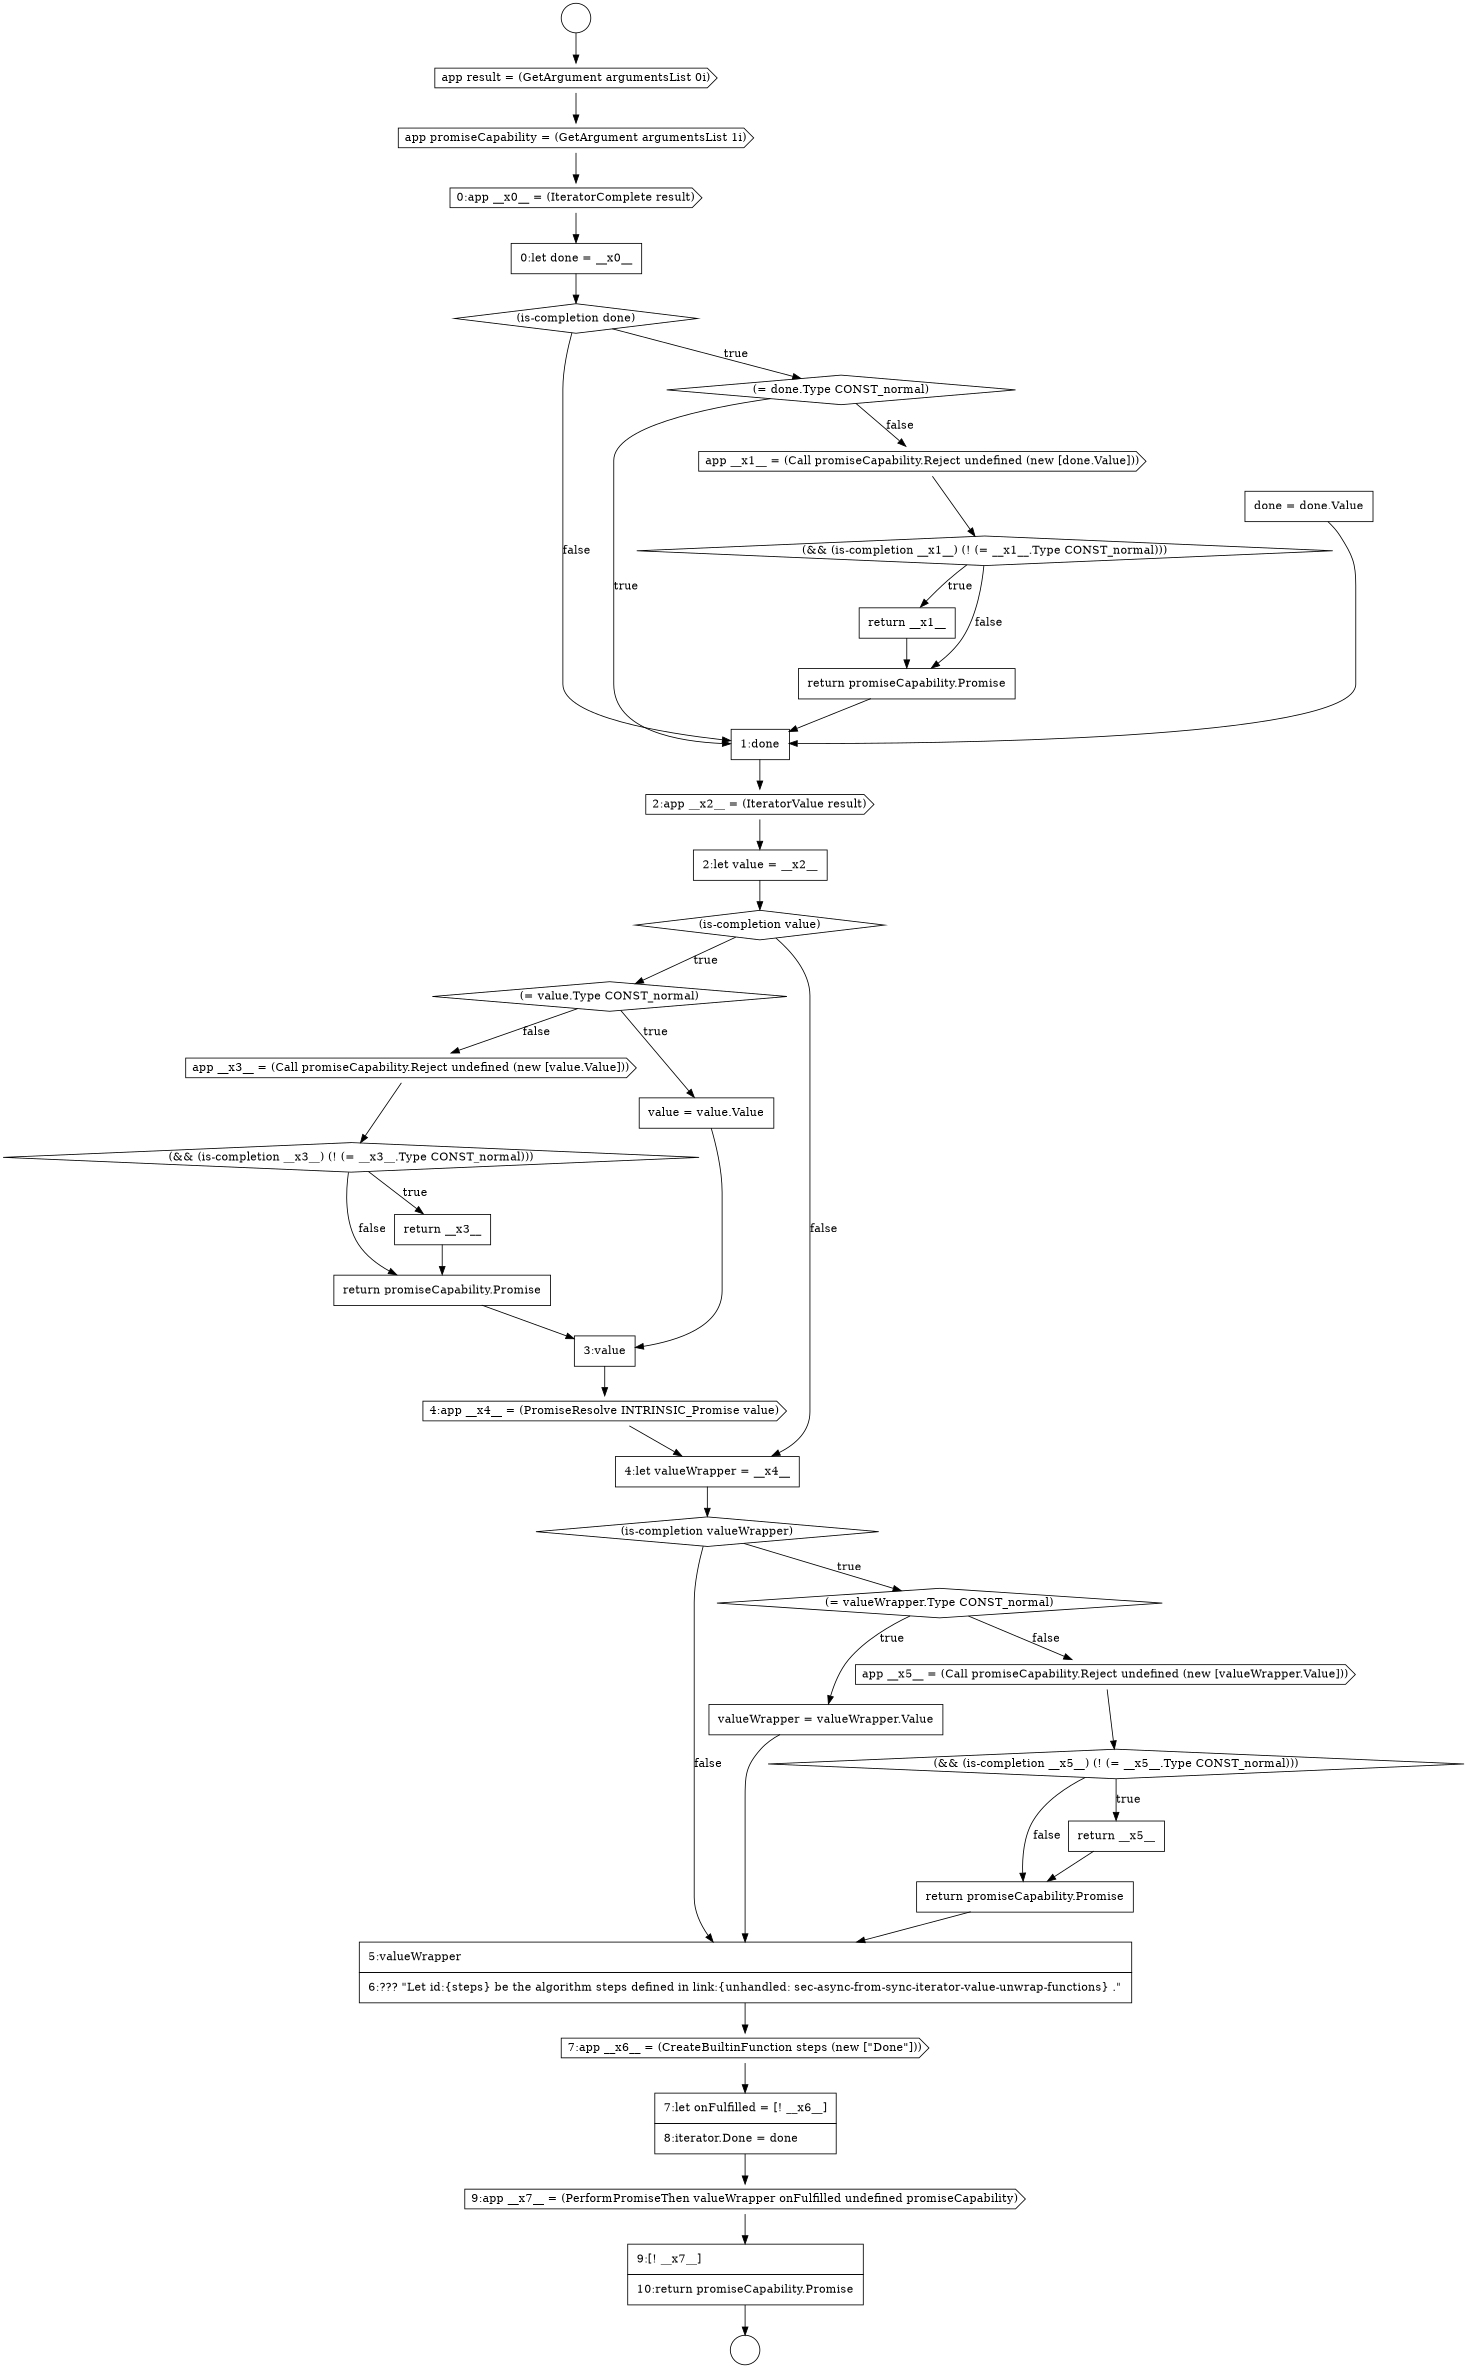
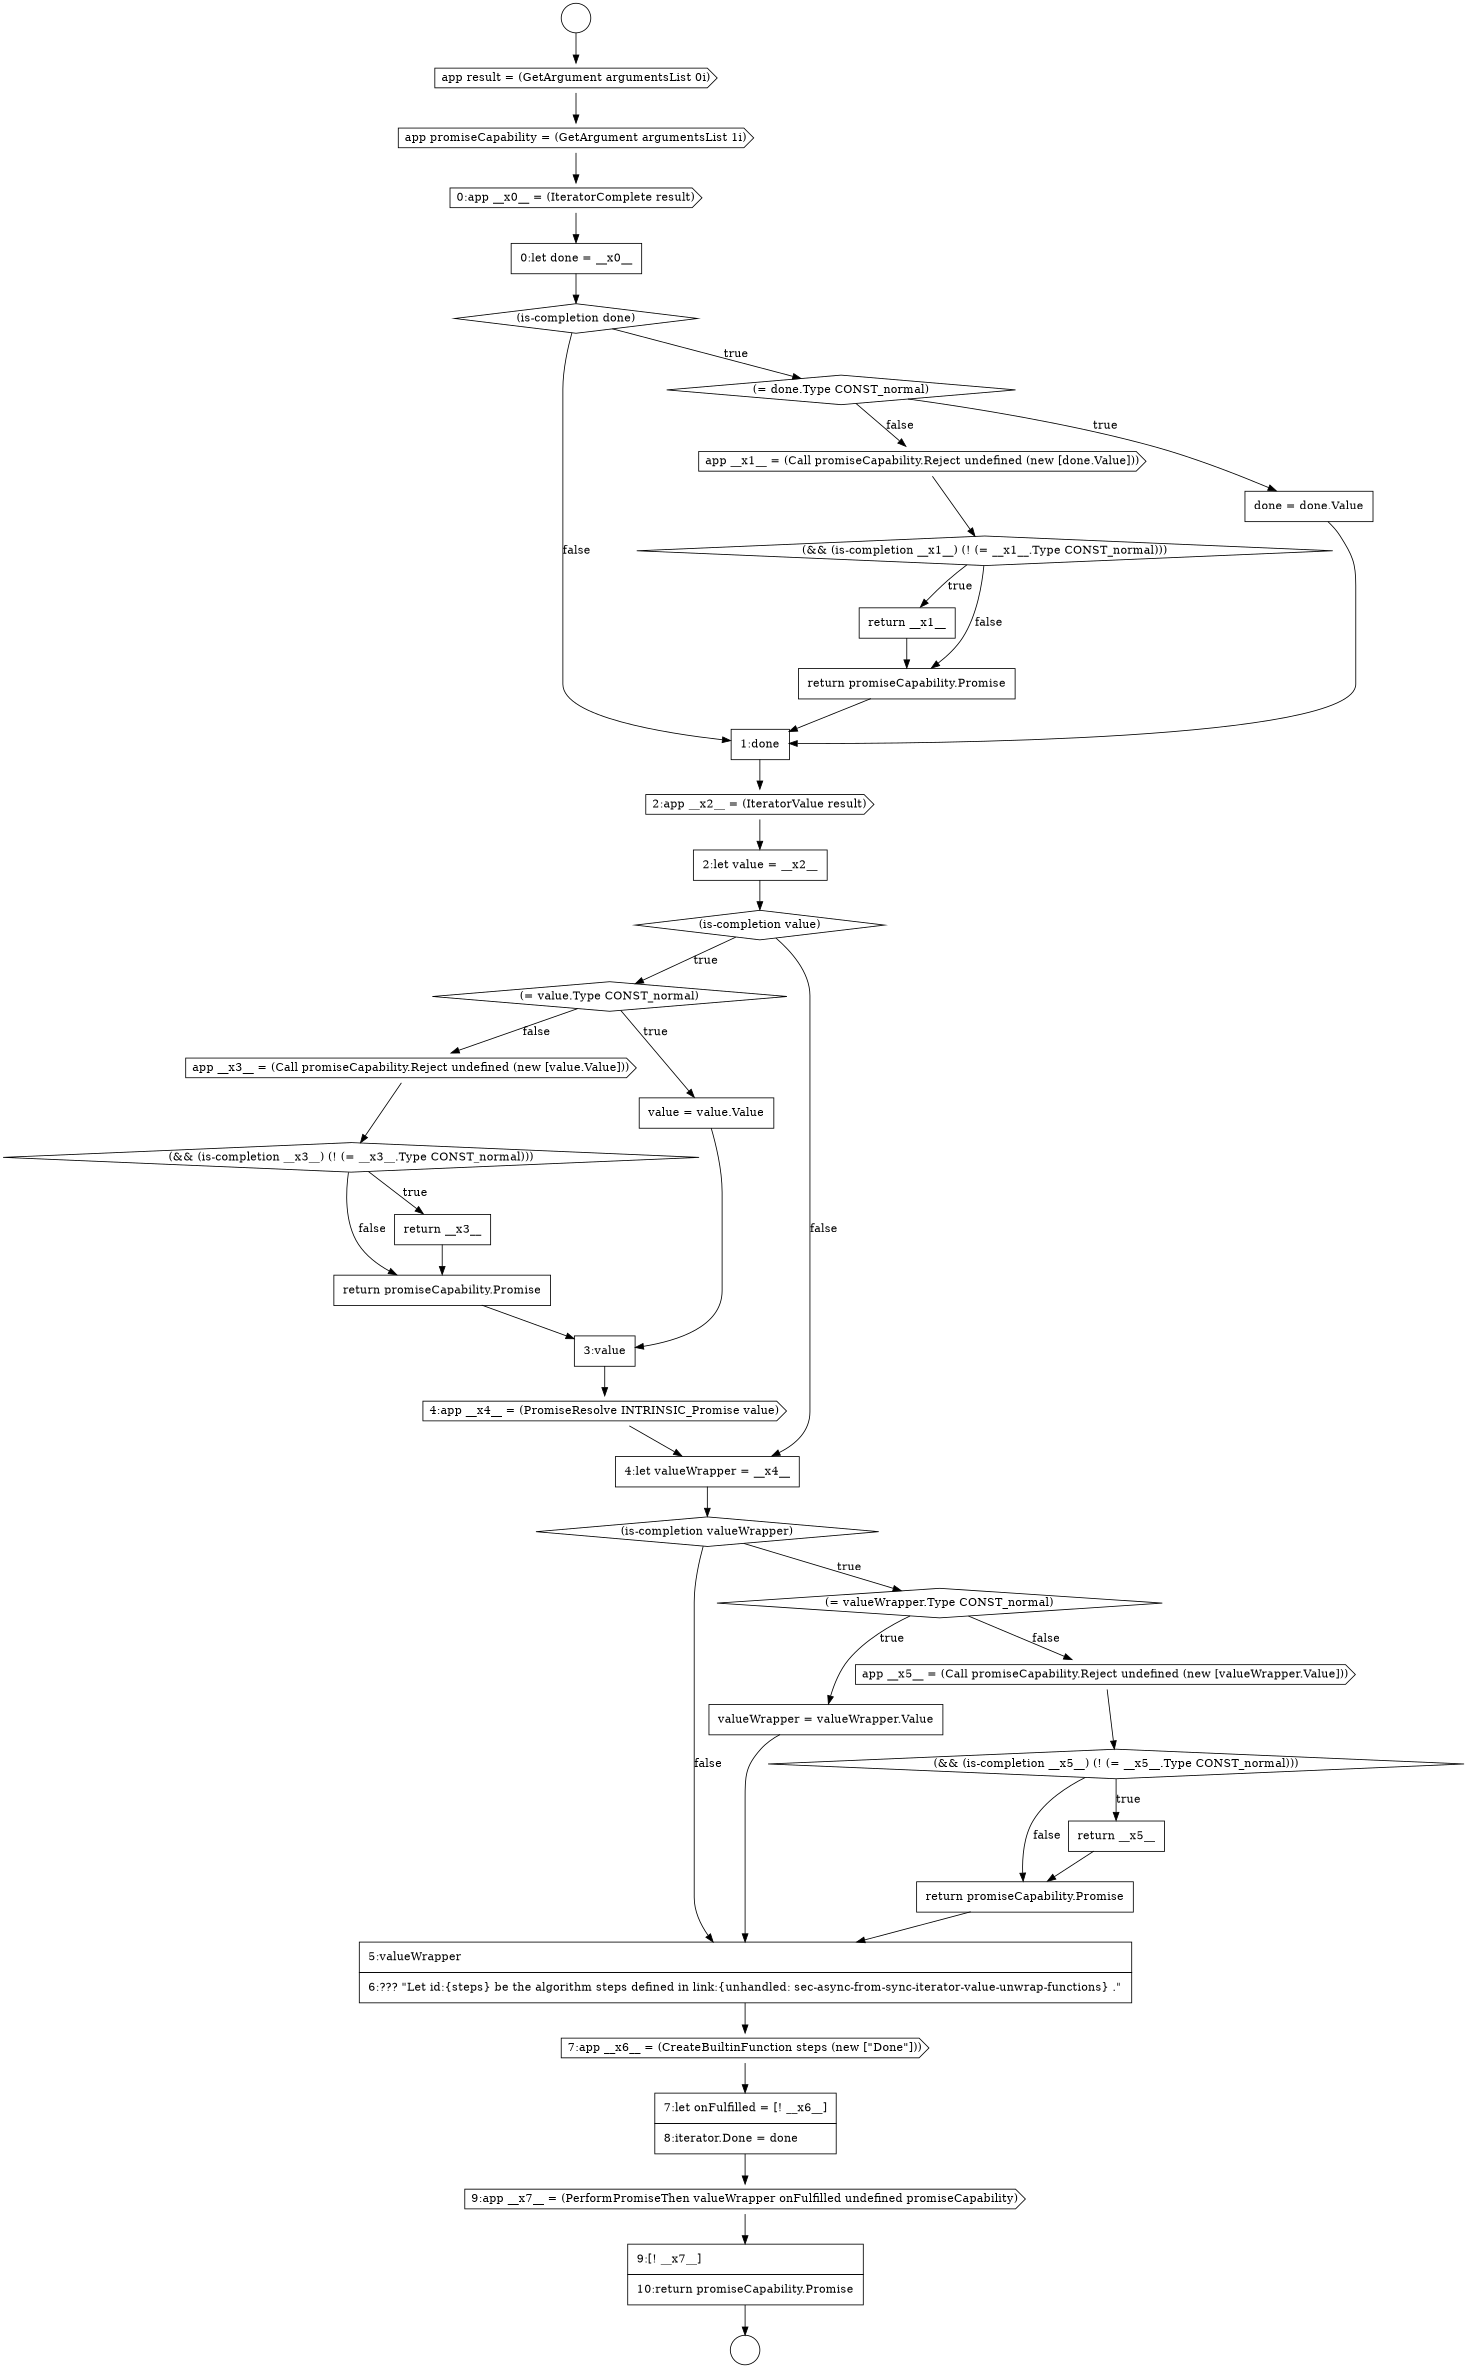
edge "(= done.Type CONST_normal)" -> "1:done": now "(= done.Type CONST_normal)" -> "done = done.Value"
